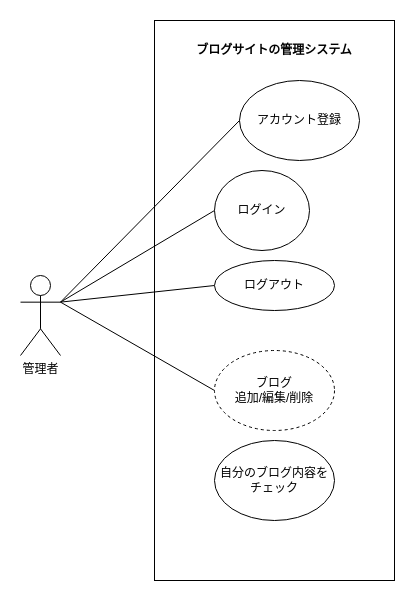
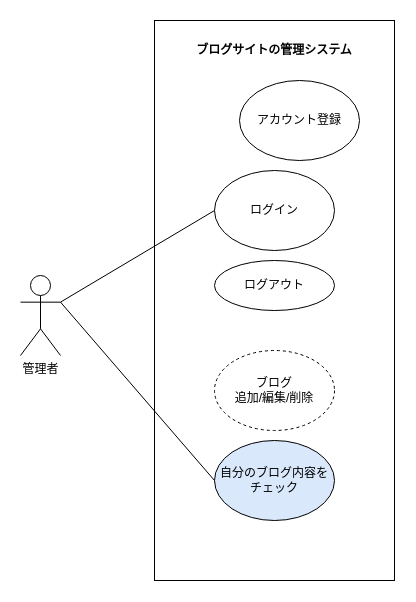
edge "アカウント登録" -- "管理者": removed
node "ログイン": size 95x80 -> 120x80
edge "ログアウト" -- "管理者": removed
edge "管理者" -- "ブログ 追加/編集/削除": removed
edge "管理者" -- "自分のブログ内容をチェック": added
node "自分のブログ内容をチェック": fillcolor #ffffff -> #dae8fc
